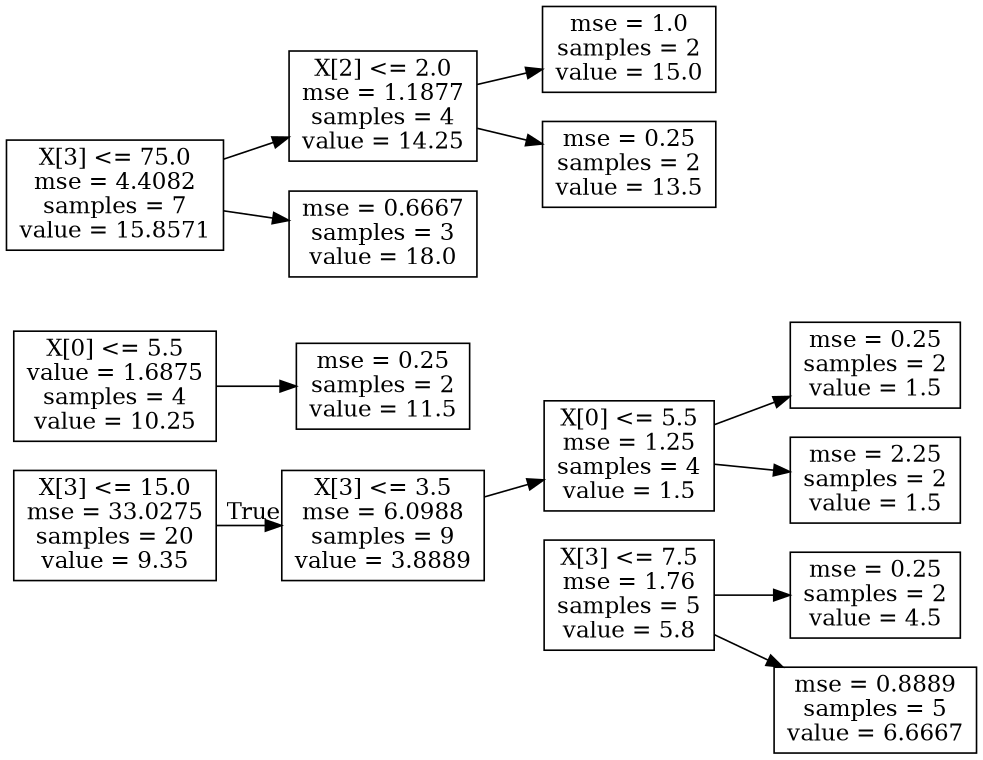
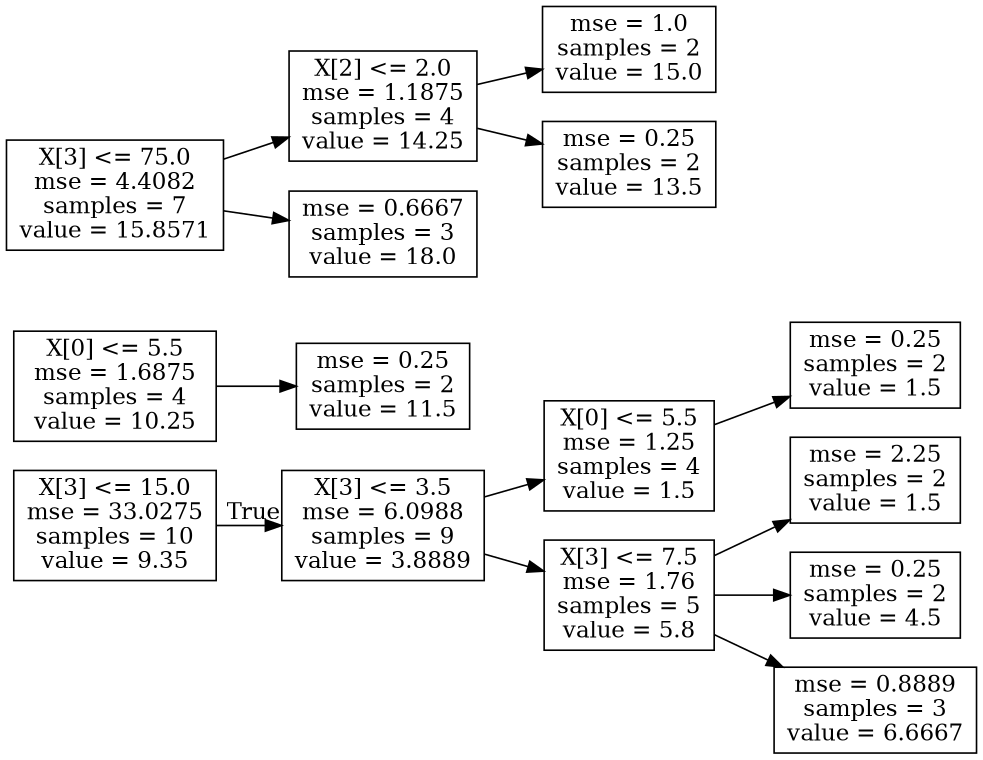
node "X[2] <= 2.0 mse = 1.1877 samples = 4 value = 14.25": label "X[2] <= 2.0 mse = 1.1877 samples = 4 value = 14.25" -> "X[2] <= 2.0 mse = 1.1875 samples = 4 value = 14.25"
node "X[0] <= 5.5 value = 1.6875 samples = 4 value = 10.25": label "X[0] <= 5.5 value = 1.6875 samples = 4 value = 10.25" -> "X[0] <= 5.5 mse = 1.6875 samples = 4 value = 10.25"
edge "X[0] <= 5.5 mse = 1.25 samples = 4 value = 1.5" -> "mse = 2.25 samples = 2 value = 1.5": now "X[3] <= 7.5 mse = 1.76 samples = 5 value = 5.8" -> "mse = 2.25 samples = 2 value = 1.5"
node "X[3] <= 15.0 mse = 33.0275 samples = 20 value = 9.35": label "X[3] <= 15.0 mse = 33.0275 samples = 20 value = 9.35" -> "X[3] <= 15.0 mse = 33.0275 samples = 10 value = 9.35"
edge "X[3] <= 3.5 mse = 6.0988 samples = 9 value = 3.8889" -> "X[3] <= 7.5 mse = 1.76 samples = 5 value = 5.8": added
node "mse = 0.8889 samples = 5 value = 6.6667": label "mse = 0.8889 samples = 5 value = 6.6667" -> "mse = 0.8889 samples = 3 value = 6.6667"
